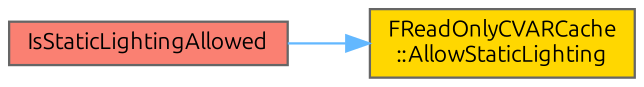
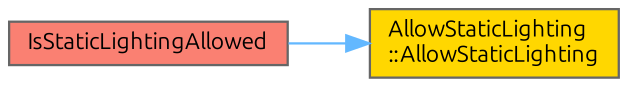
node "FReadOnlyCVARCache ::AllowStaticLighting": label "FReadOnlyCVARCache ::AllowStaticLighting" -> "AllowStaticLighting ::AllowStaticLighting"
